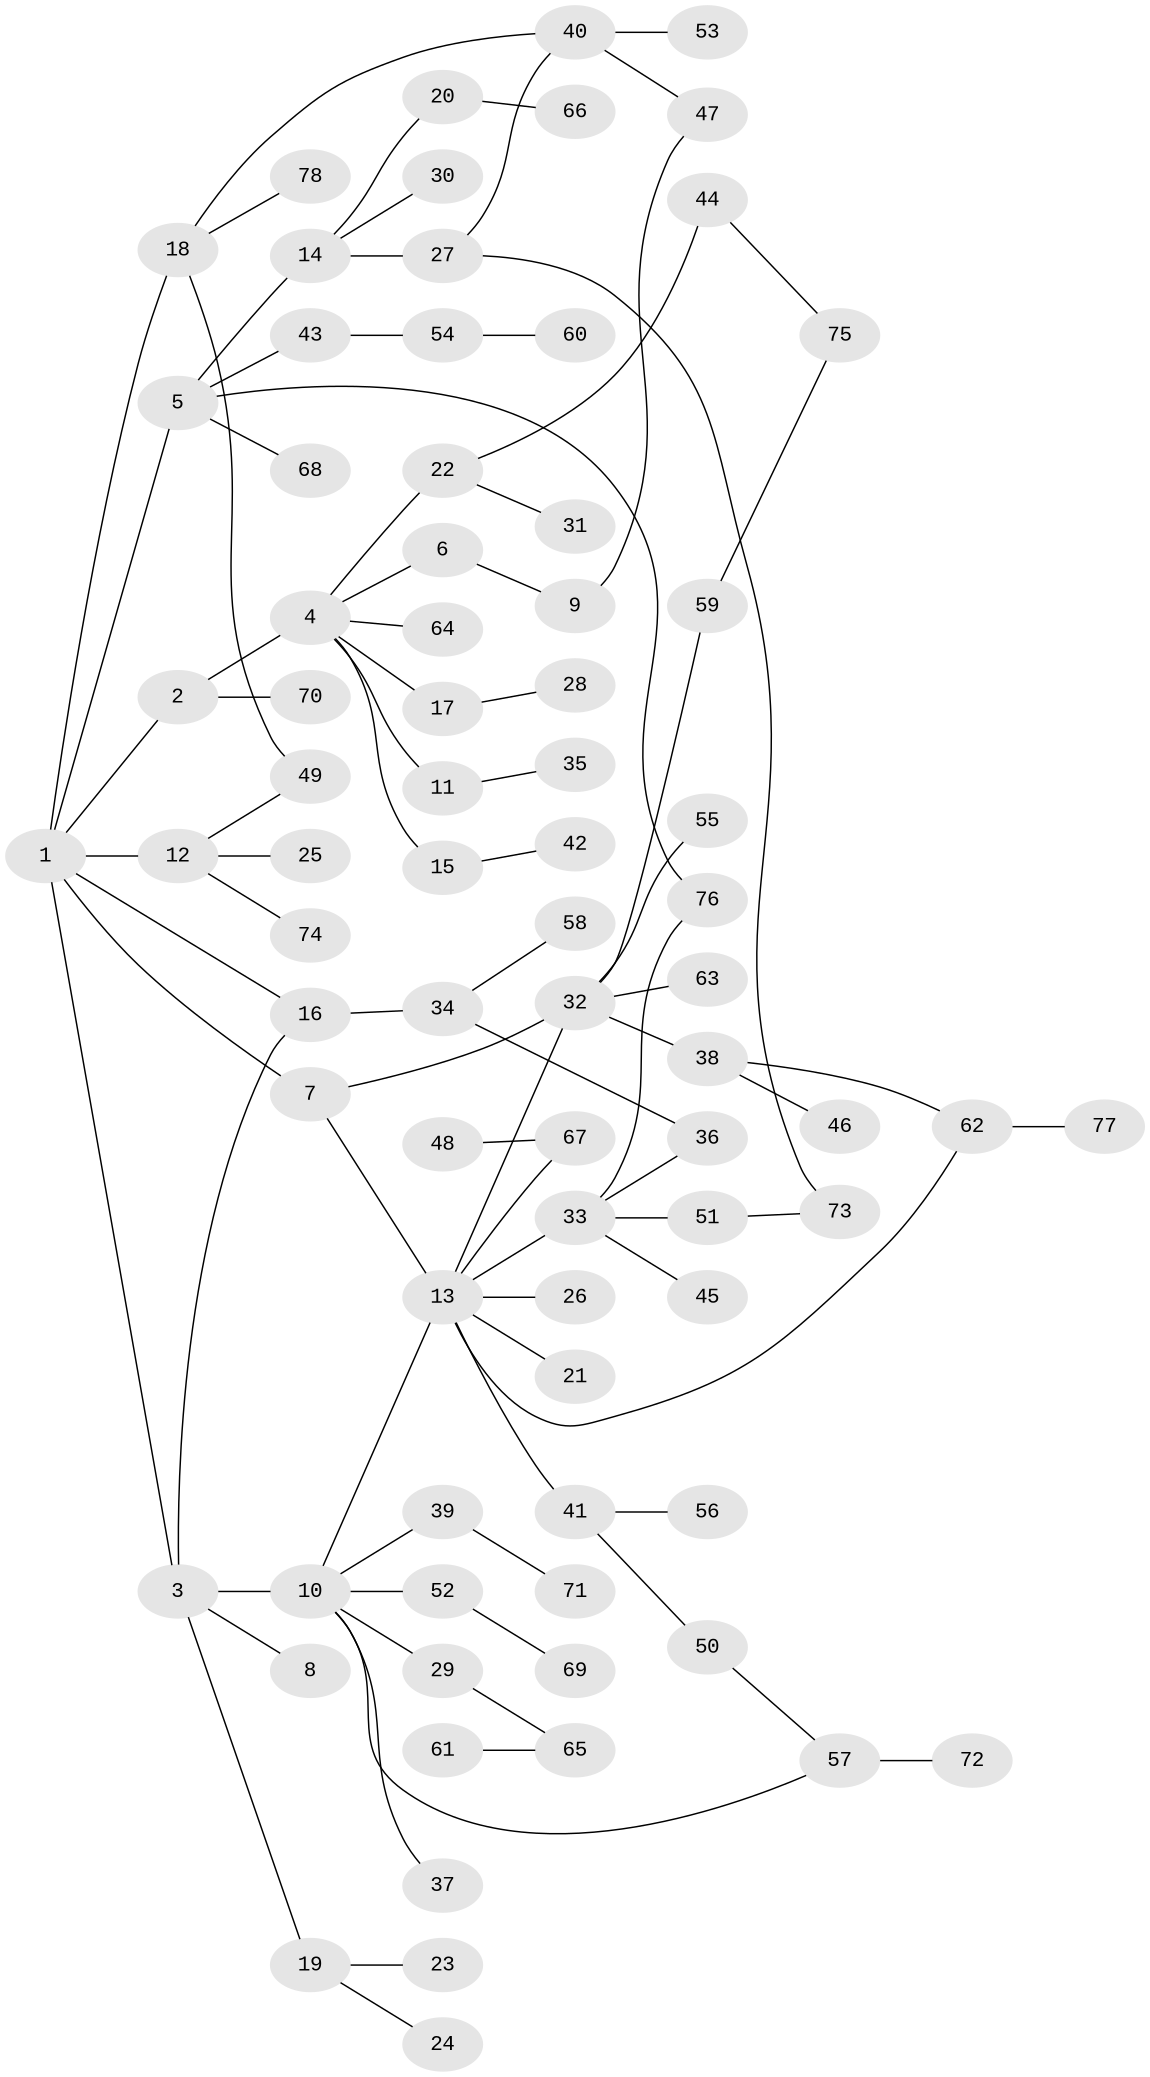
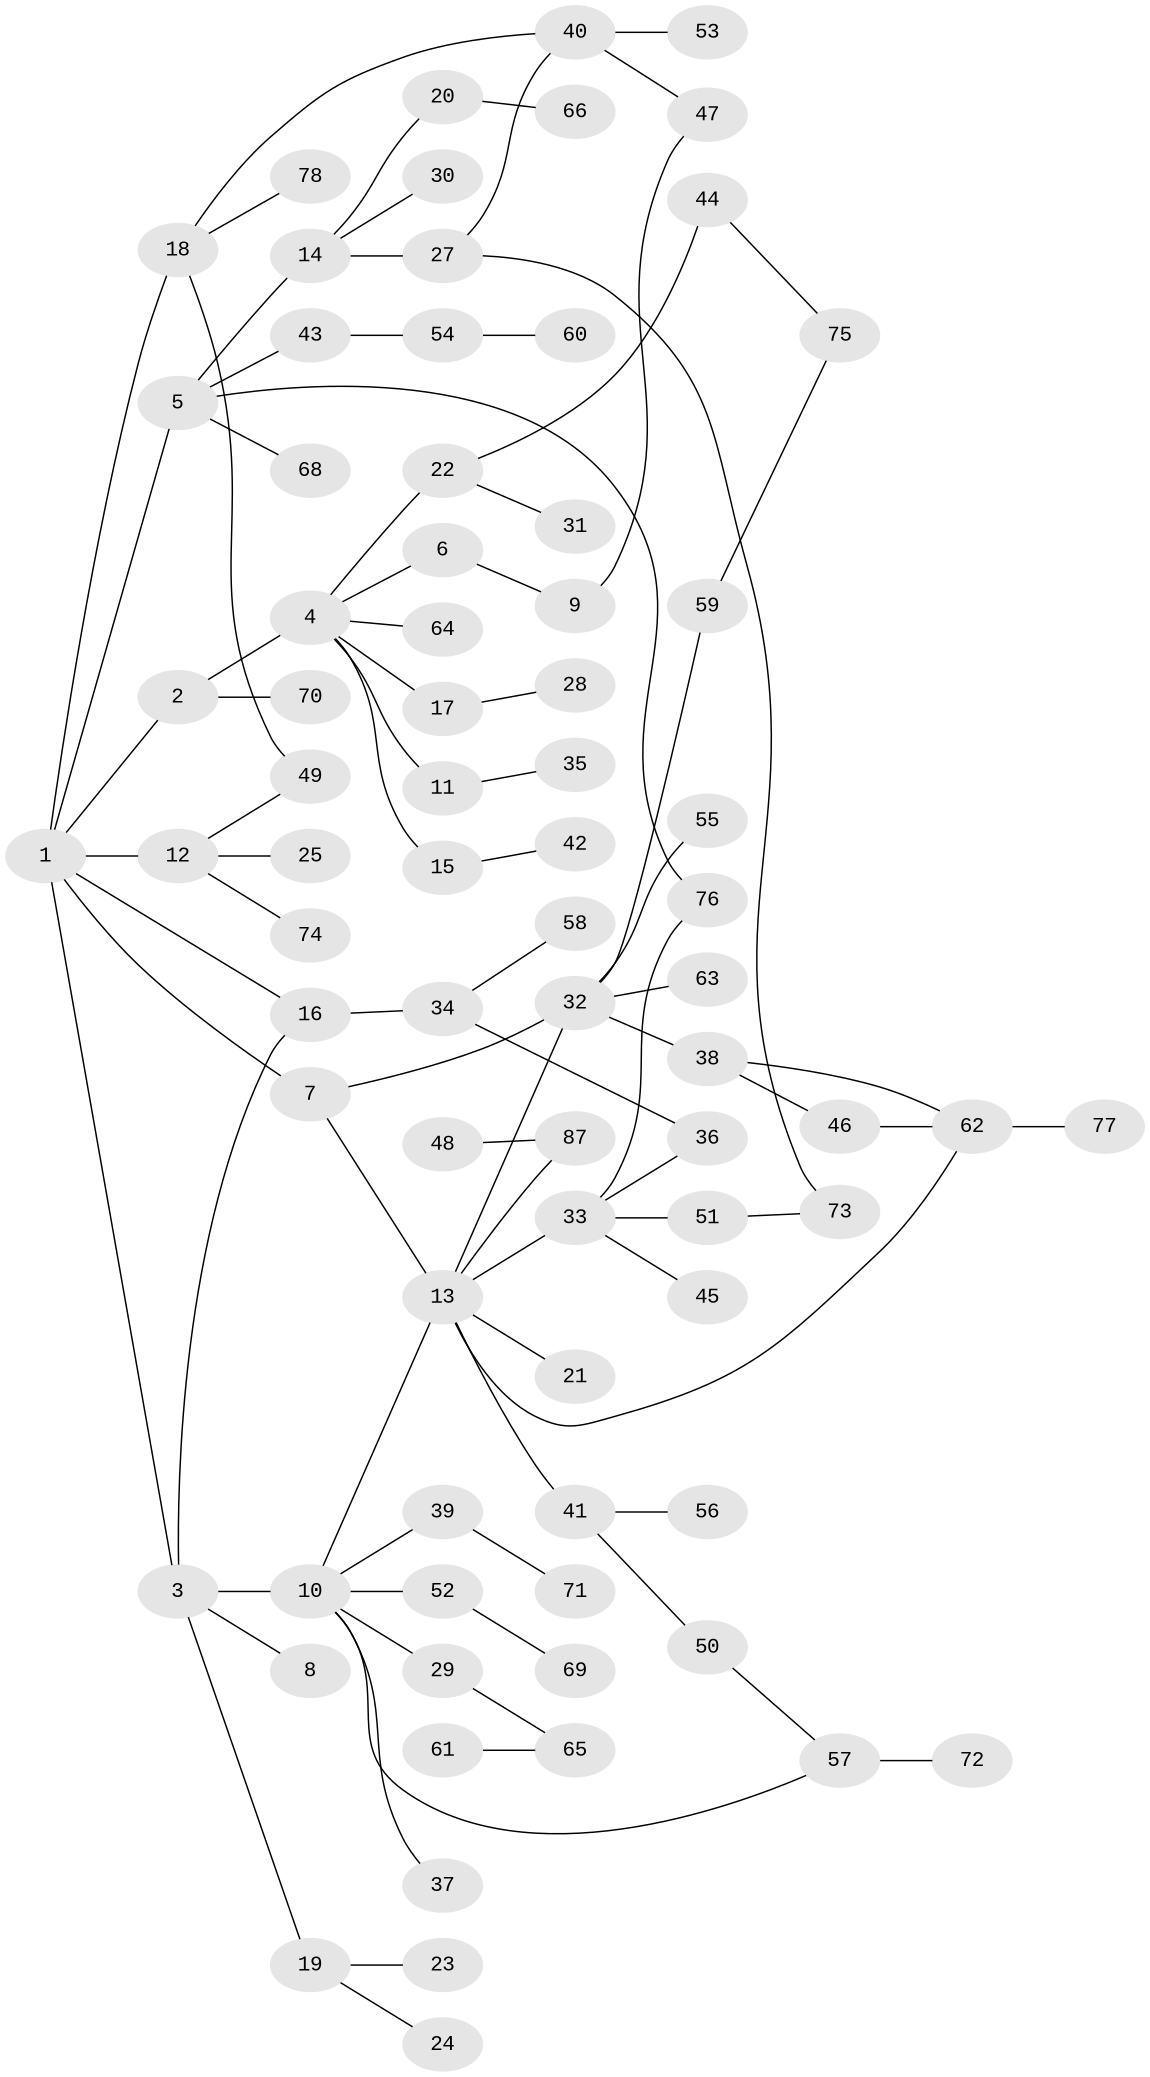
edge "46" -- "62": added
node "67": label "67" -> "87"
node "26": removed
